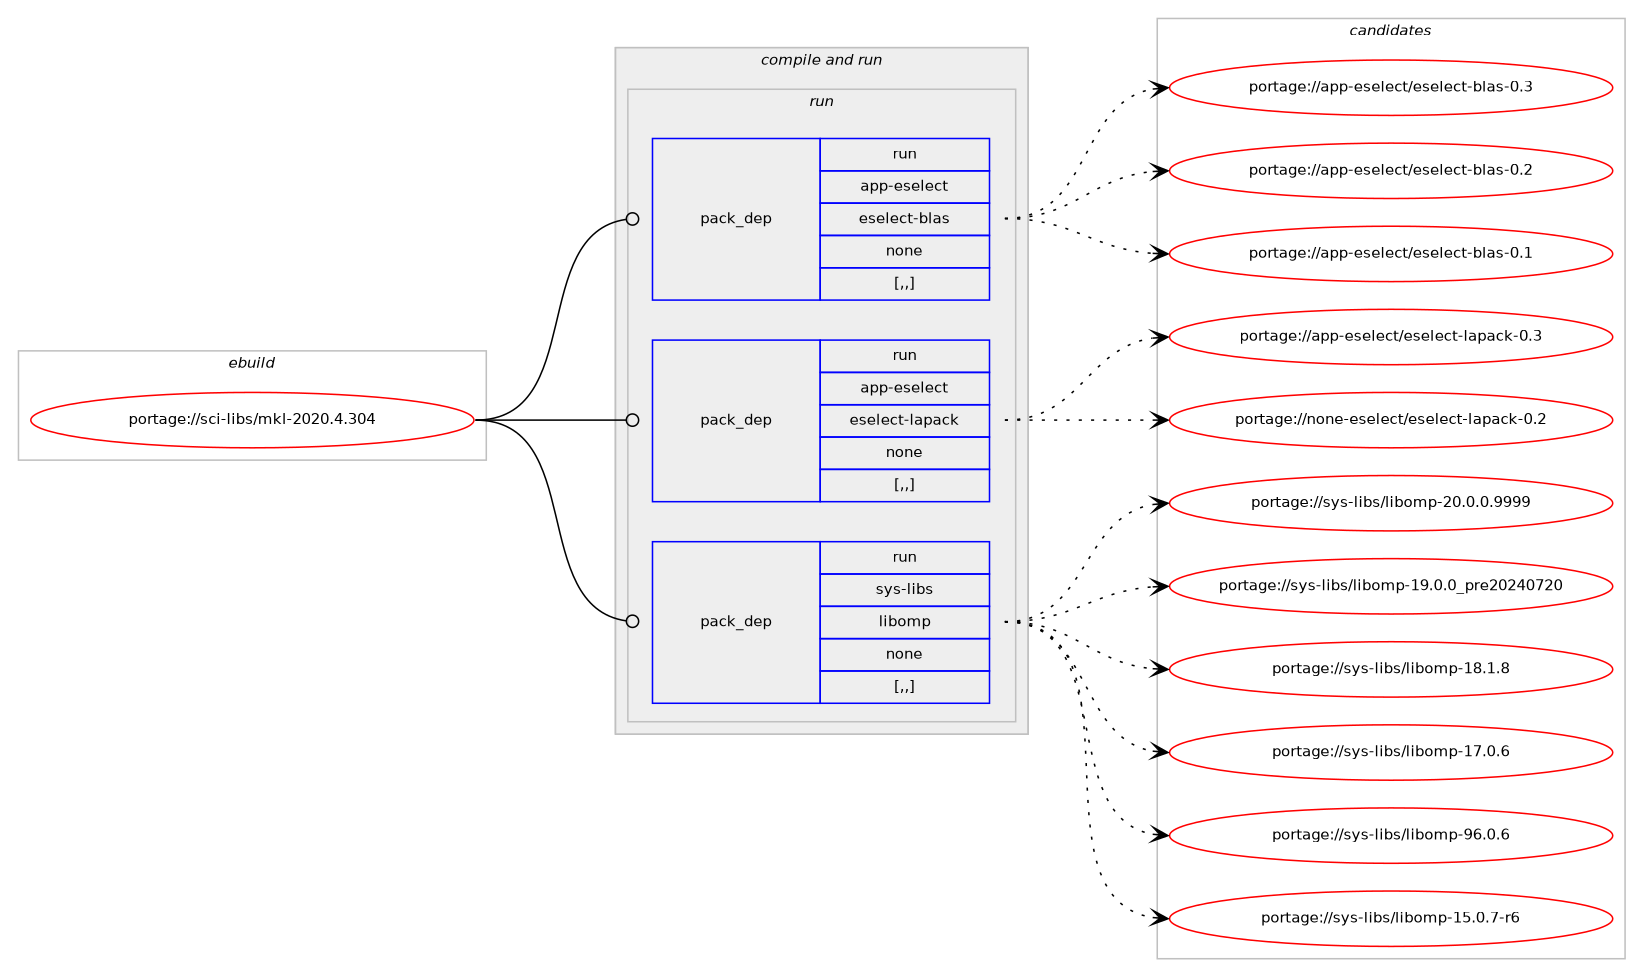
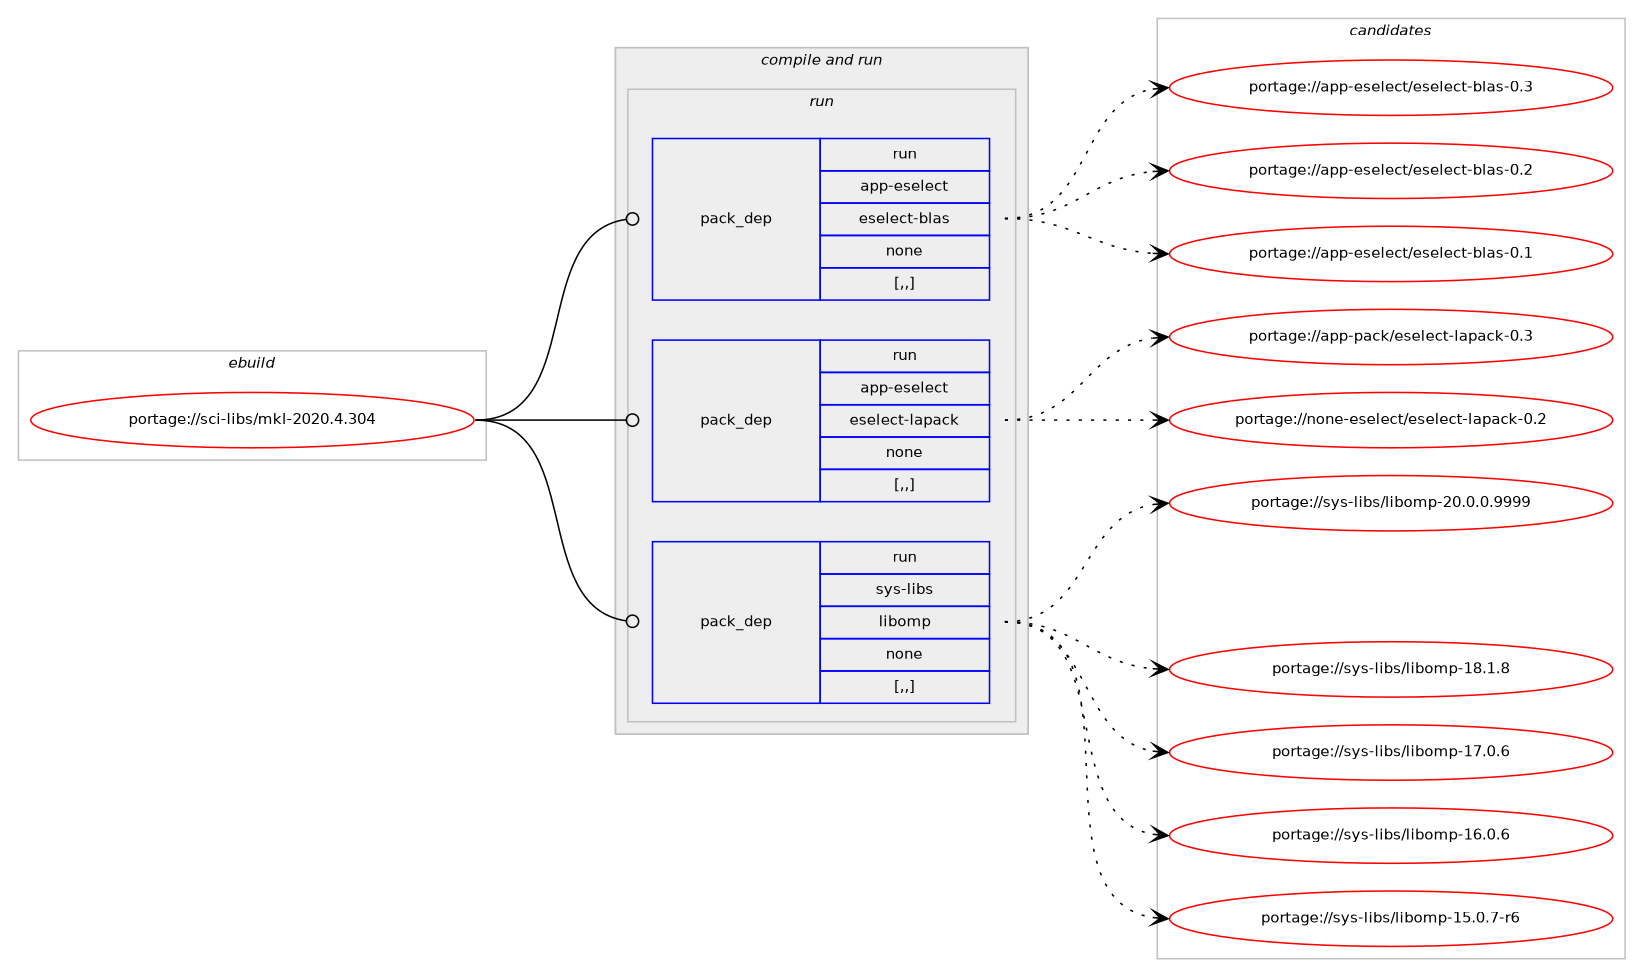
node "portage://app-eselect/eselect-lapack-0.3": label "portage://app-eselect/eselect-lapack-0.3" -> "portage://app-pack/eselect-lapack-0.3"
node "portage://sys-libs/libomp-19.0.0_pre20240720": removed
node "portage://sys-libs/libomp-96.0.6": label "portage://sys-libs/libomp-96.0.6" -> "portage://sys-libs/libomp-16.0.6"
